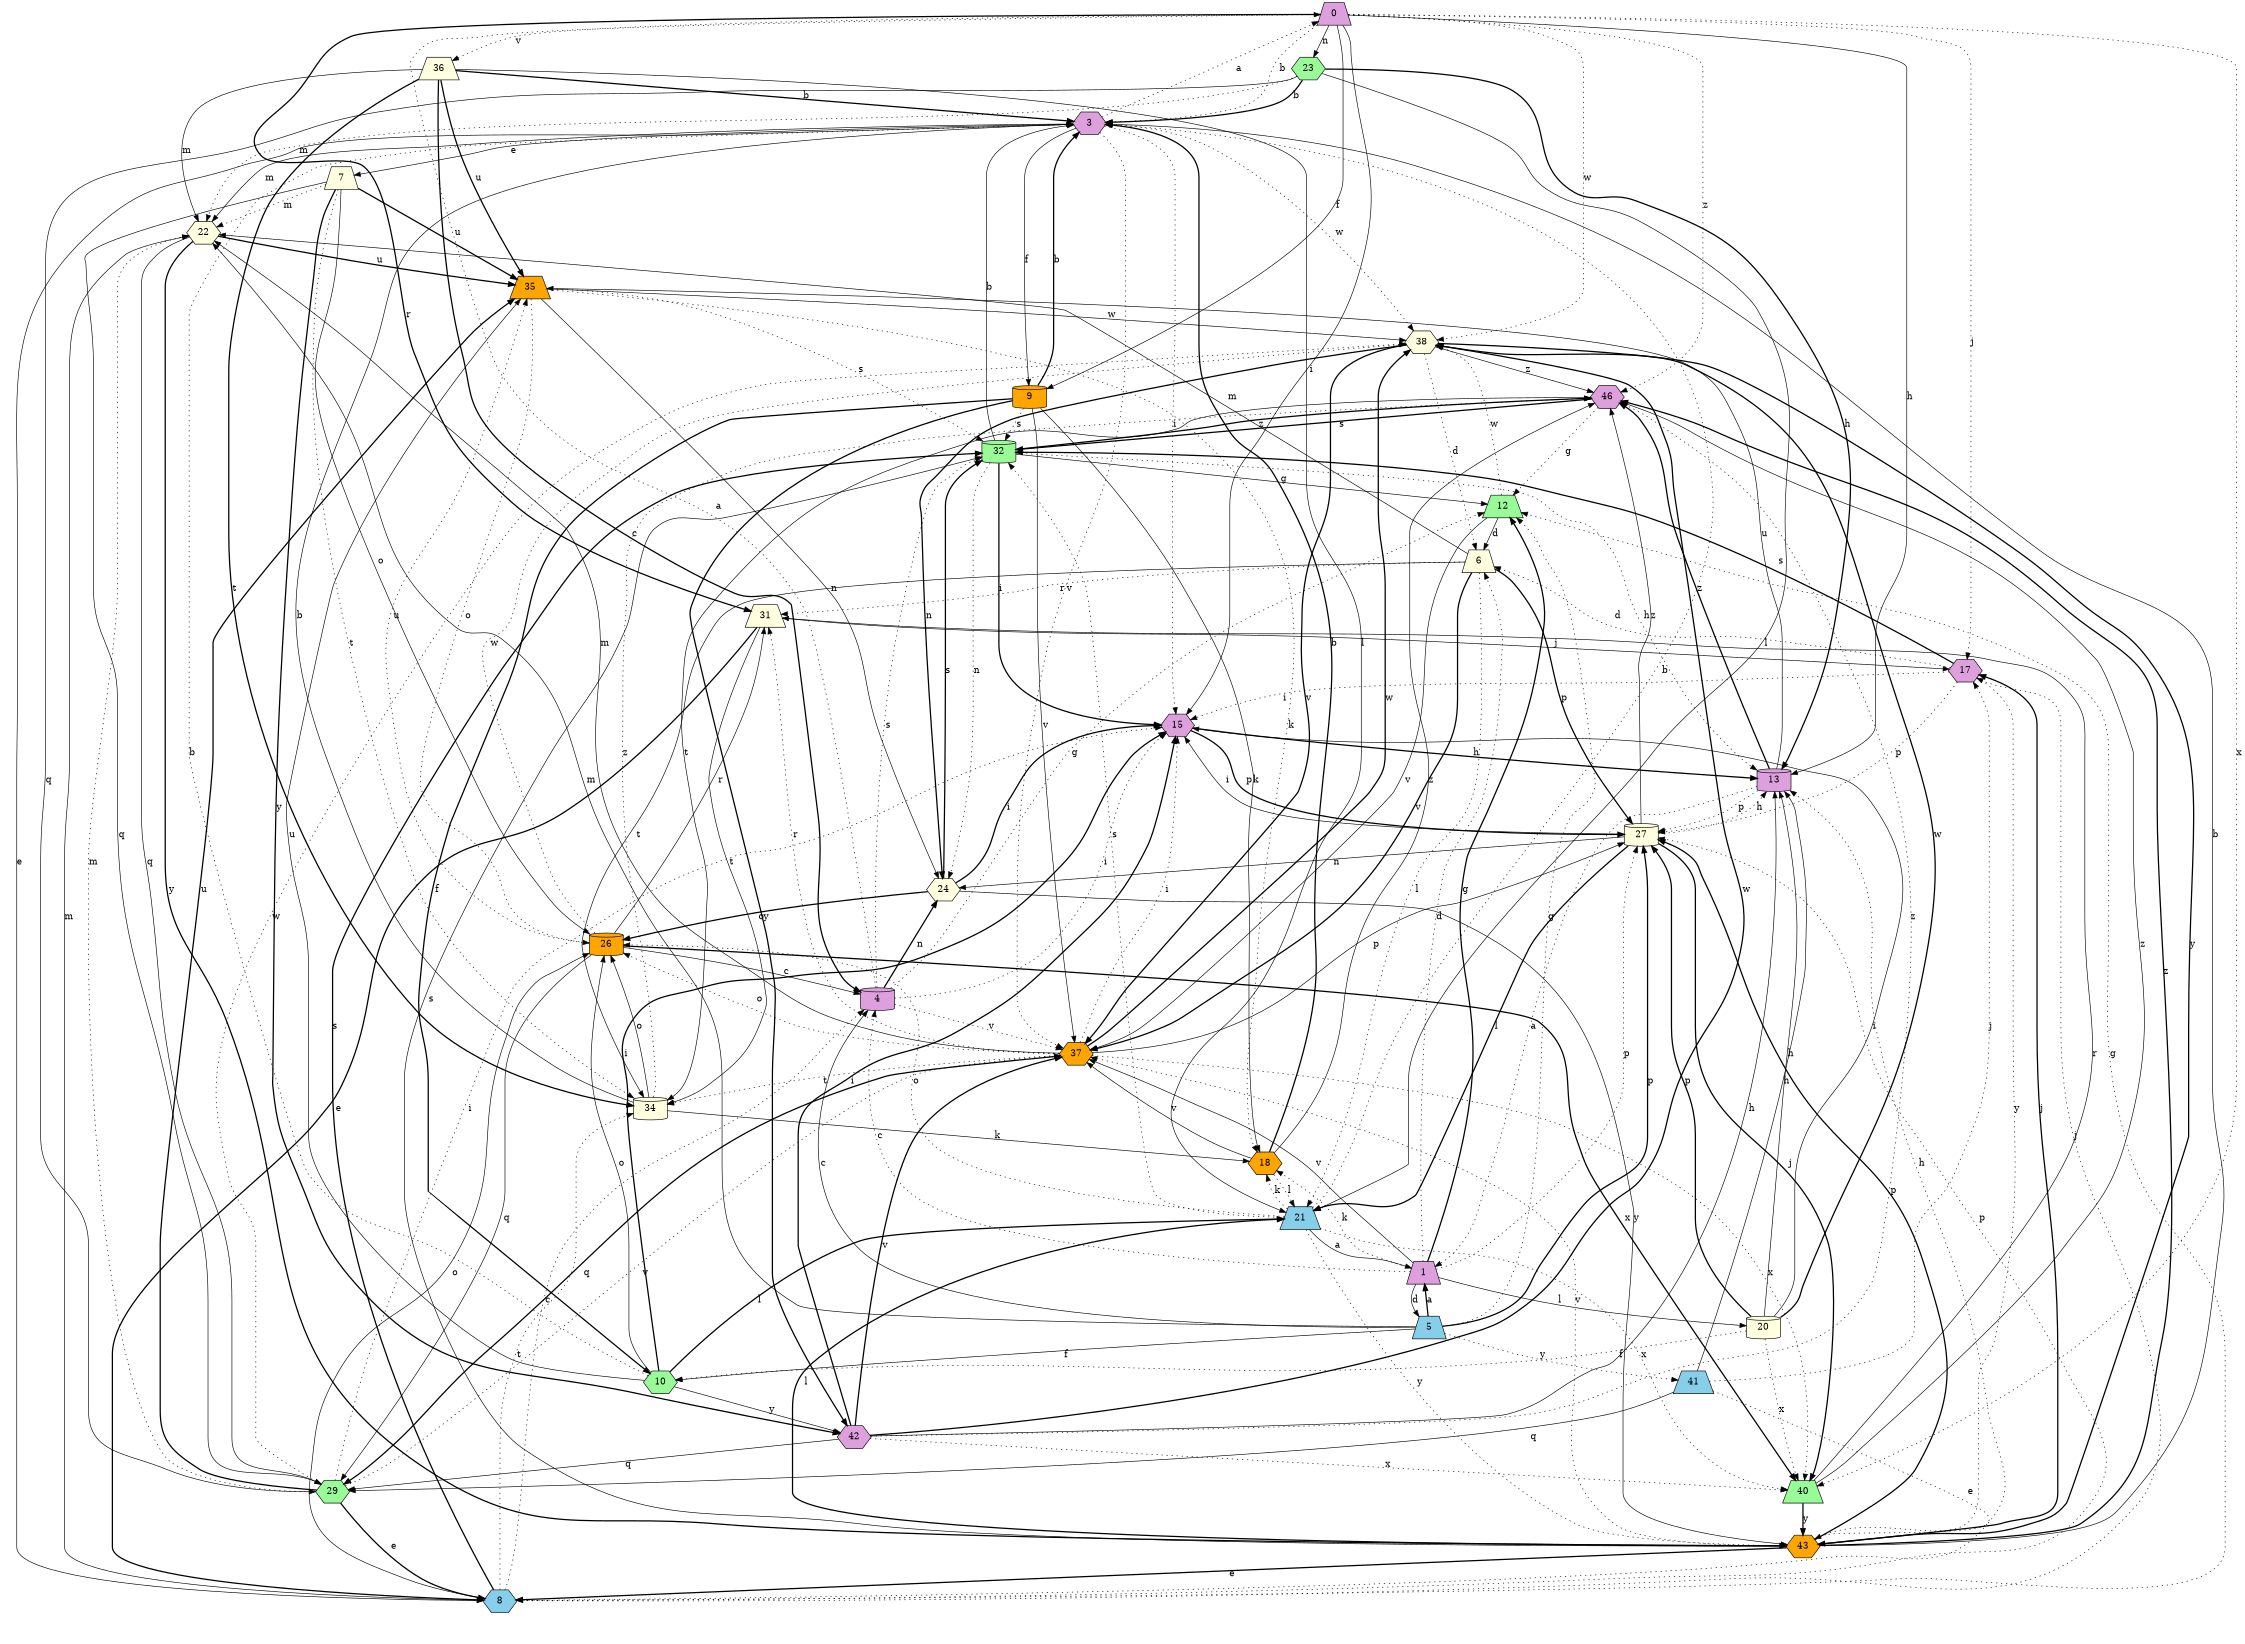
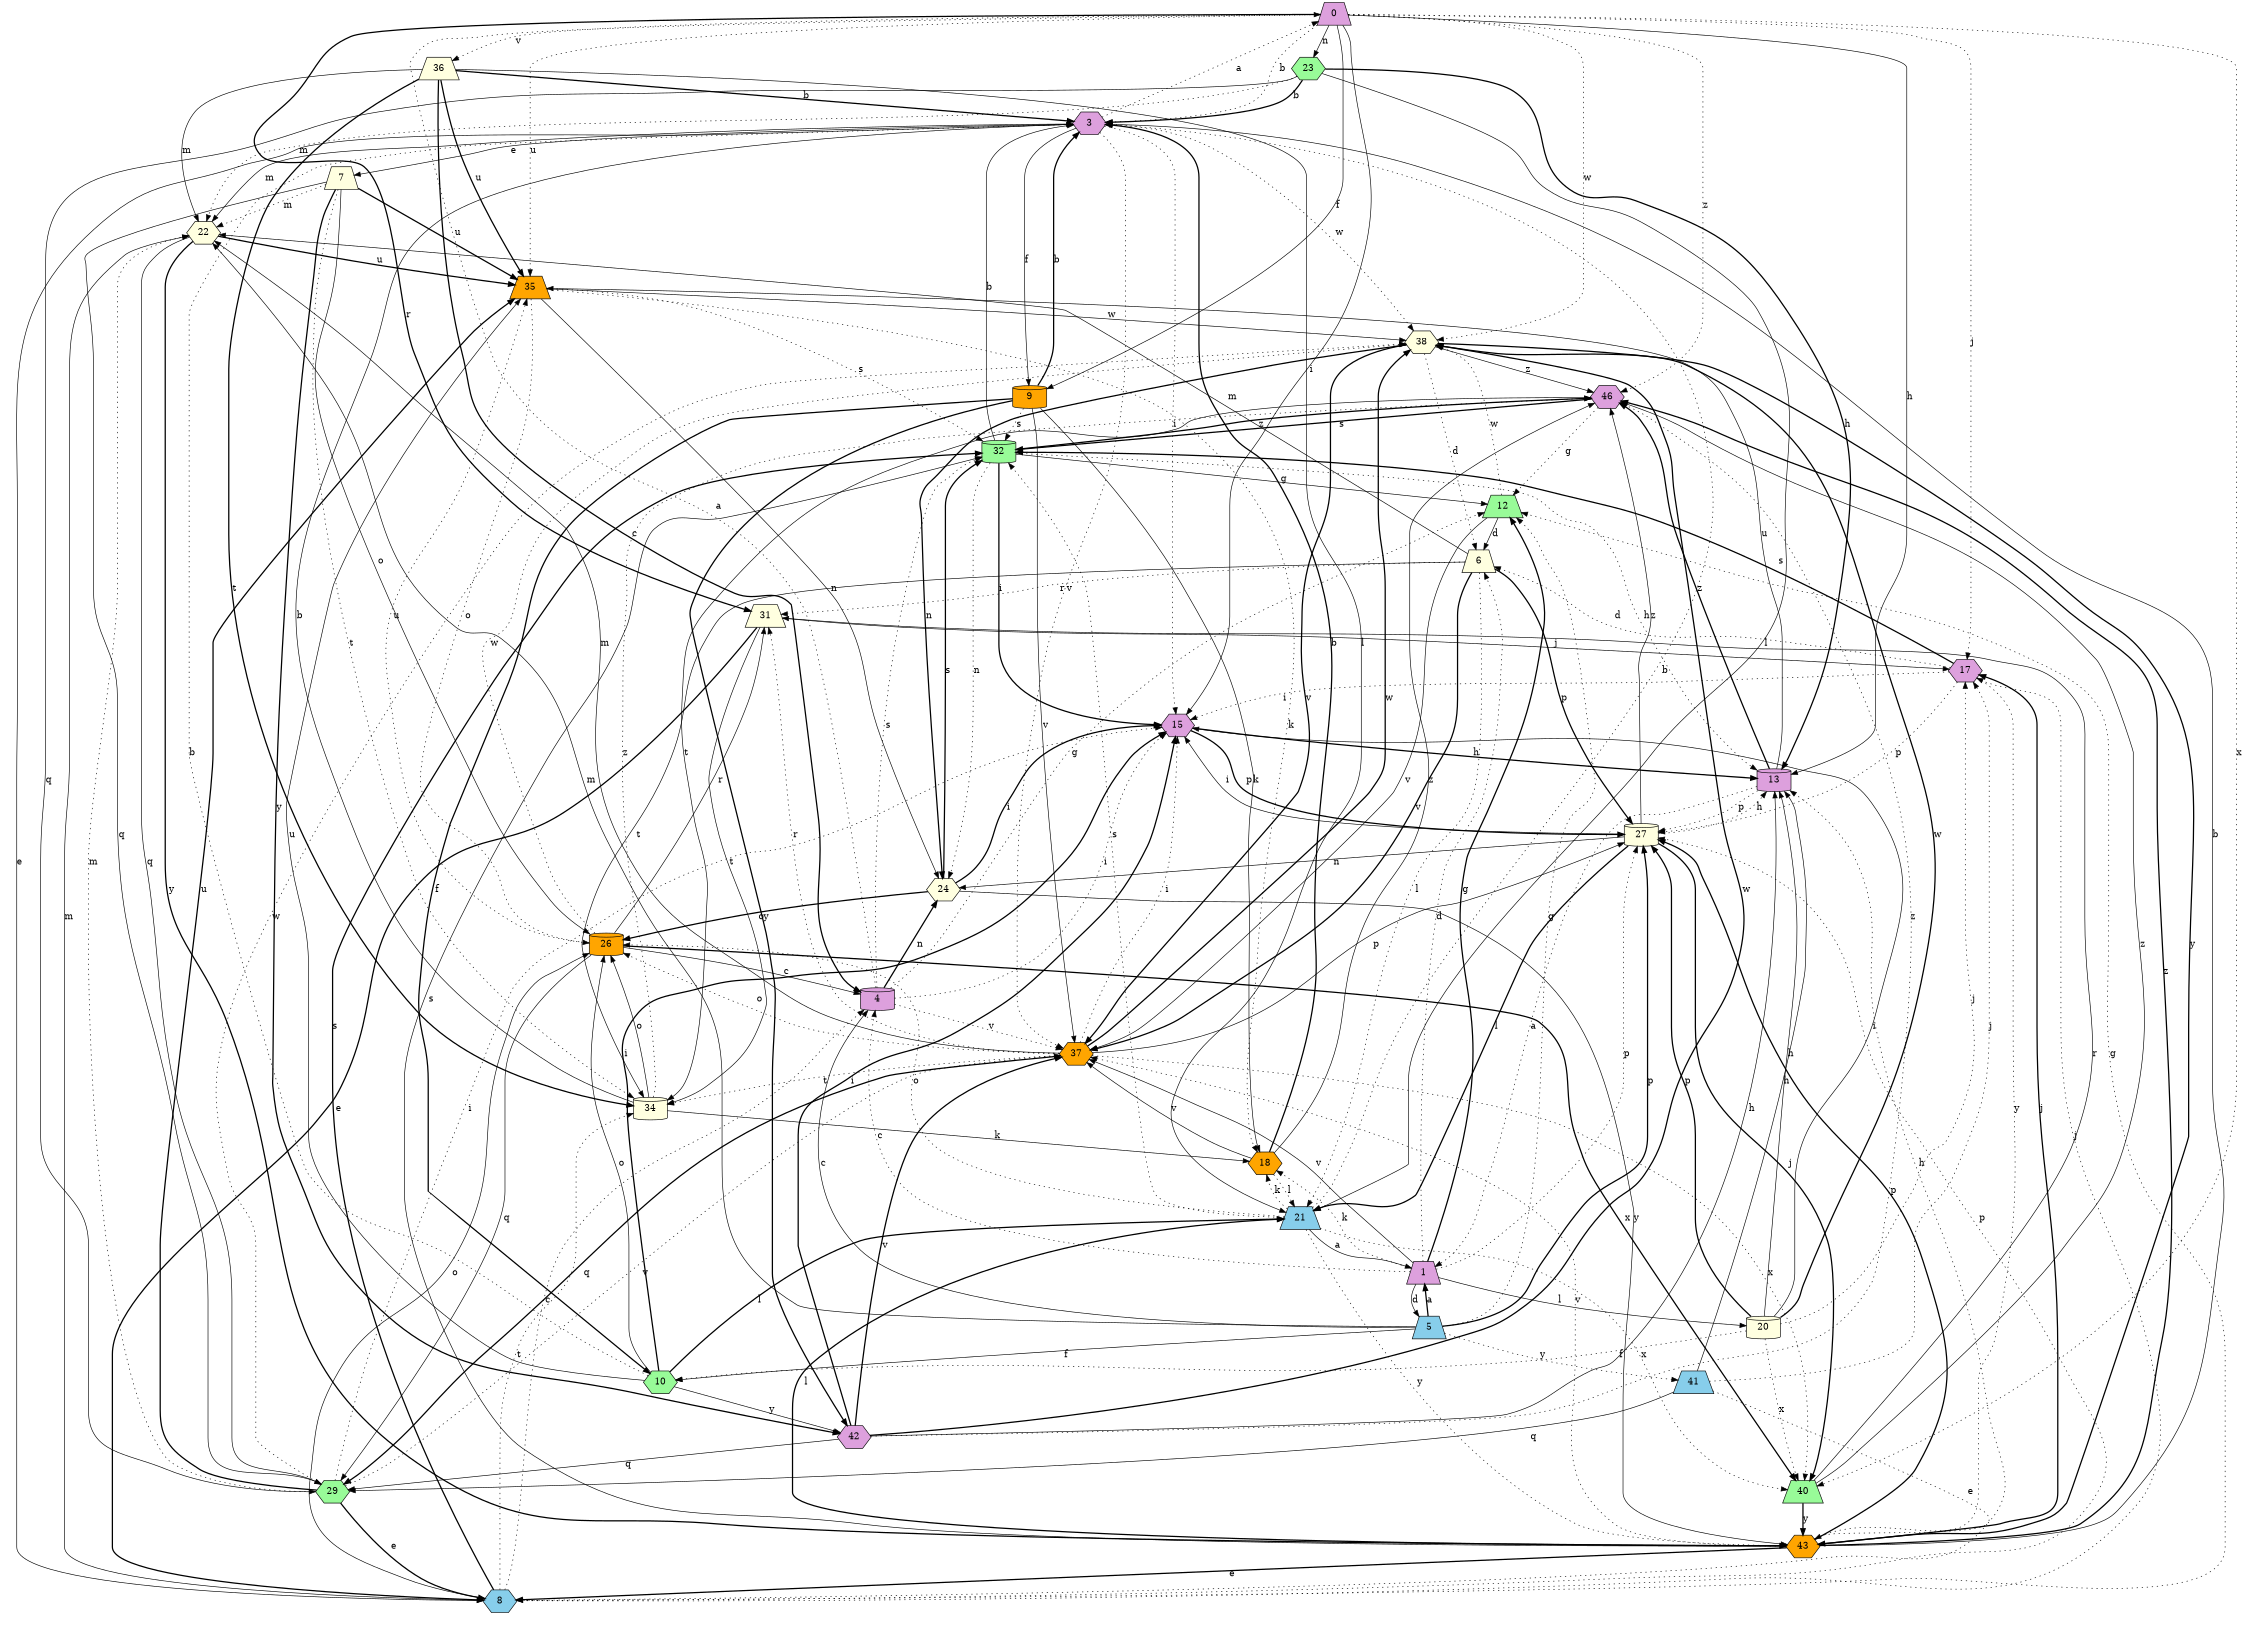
edge "0" -> "35": added, label "u"
edge "20" -> "17": added, label "j"
edge "42" -> "40": removed, label "x"
